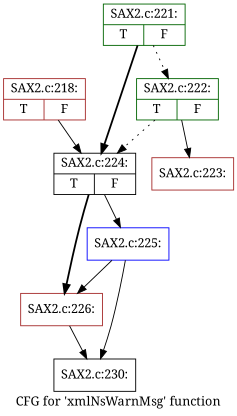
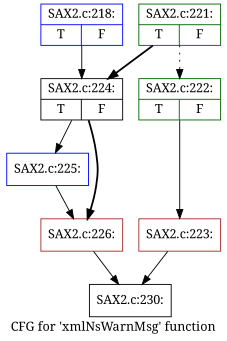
node "SAX2.c:218:": color brown -> blue
edge "SAX2.c:222:" -> "SAX2.c:224:": removed
edge "SAX2.c:225:" -> "SAX2.c:230:": now "SAX2.c:223:" -> "SAX2.c:230:"
